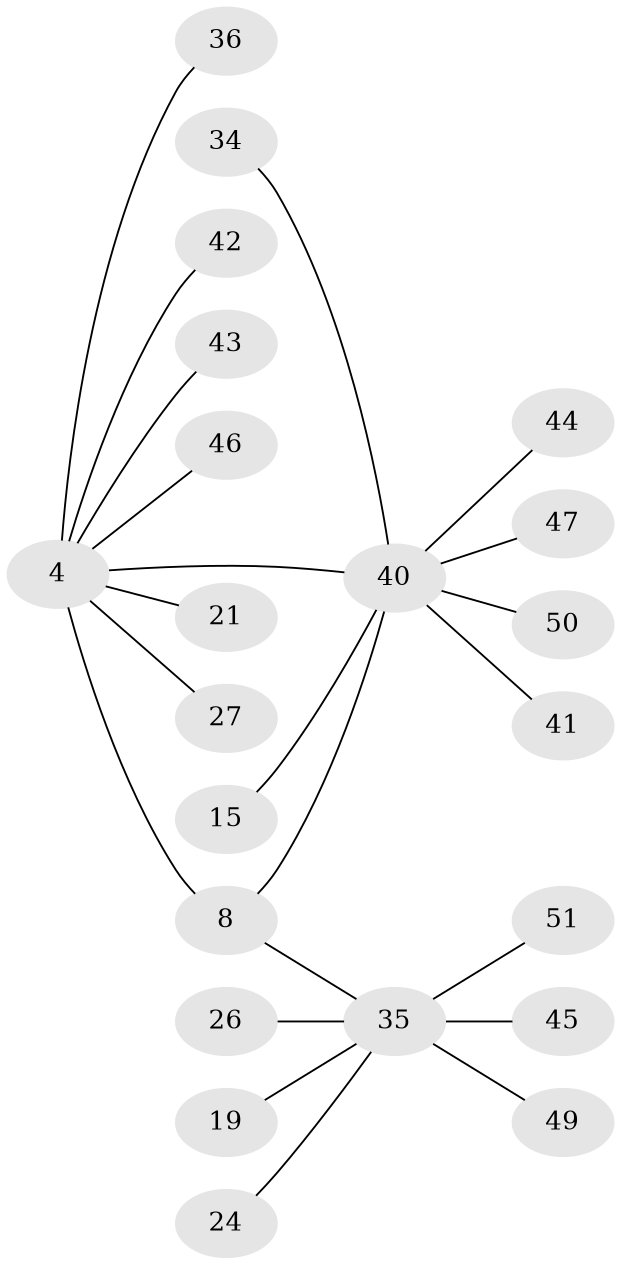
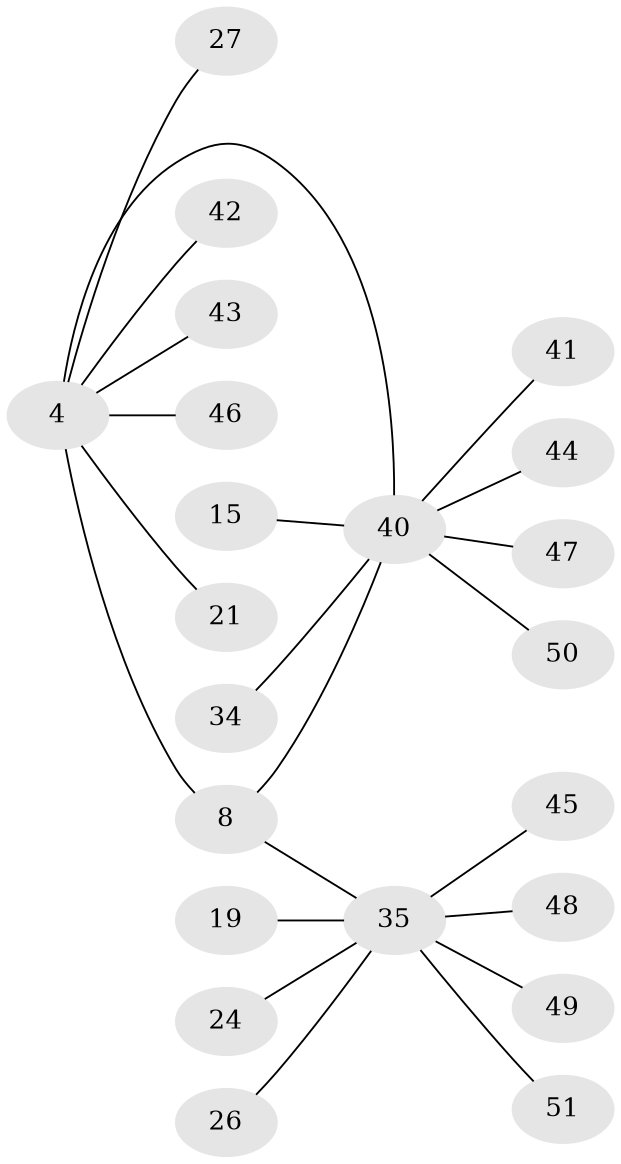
node "36": removed
node "48": added
